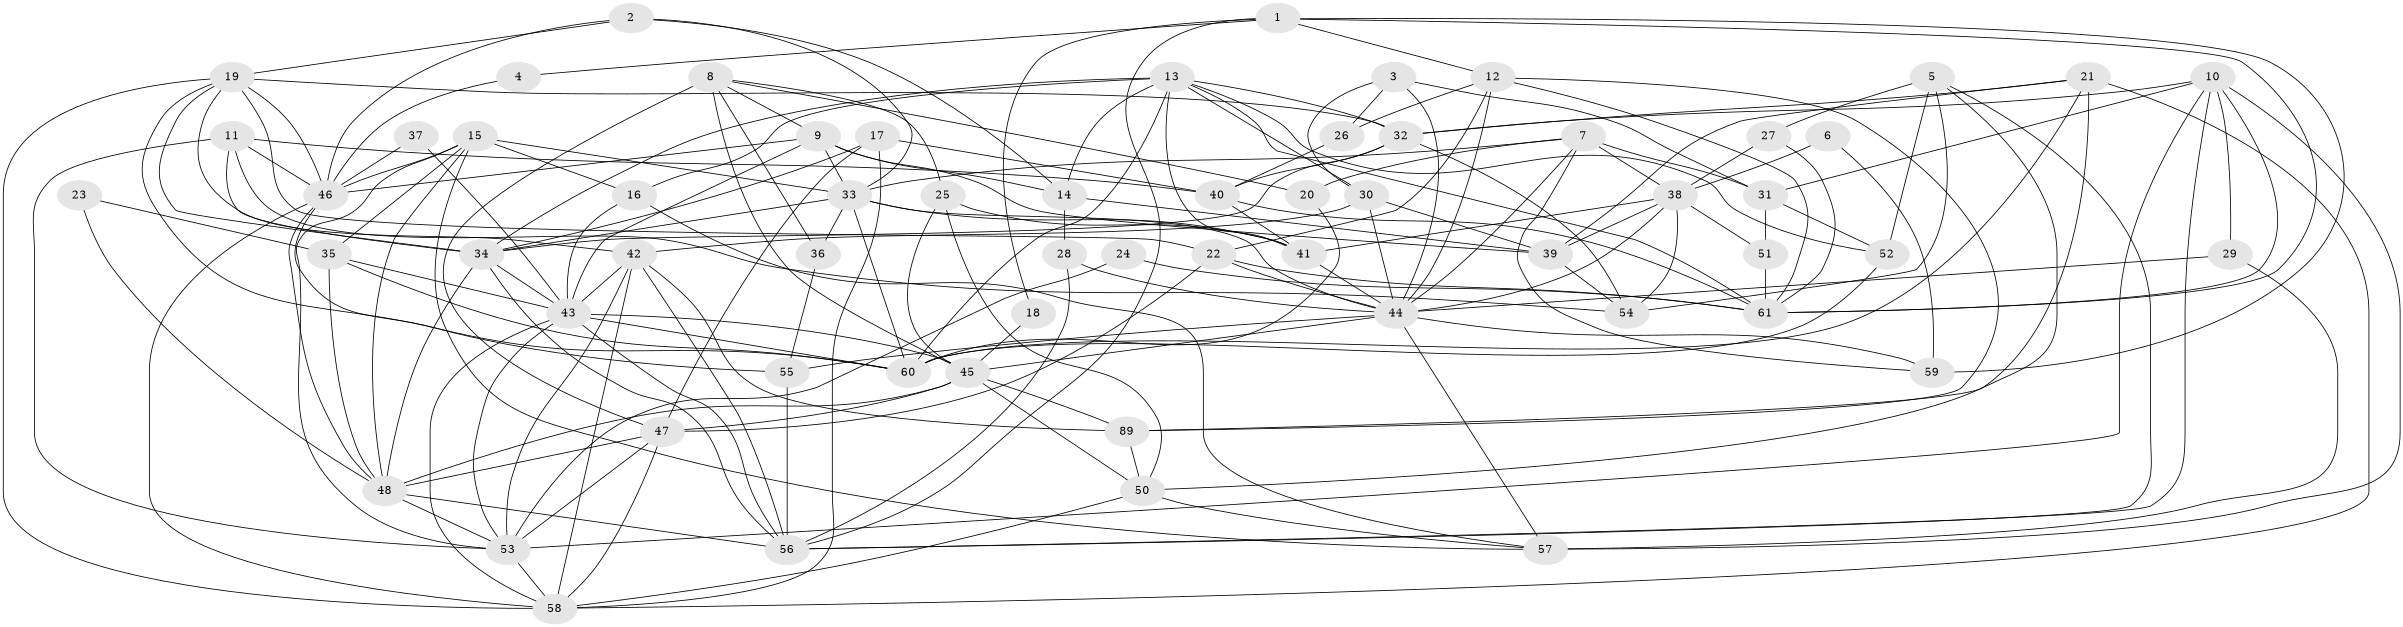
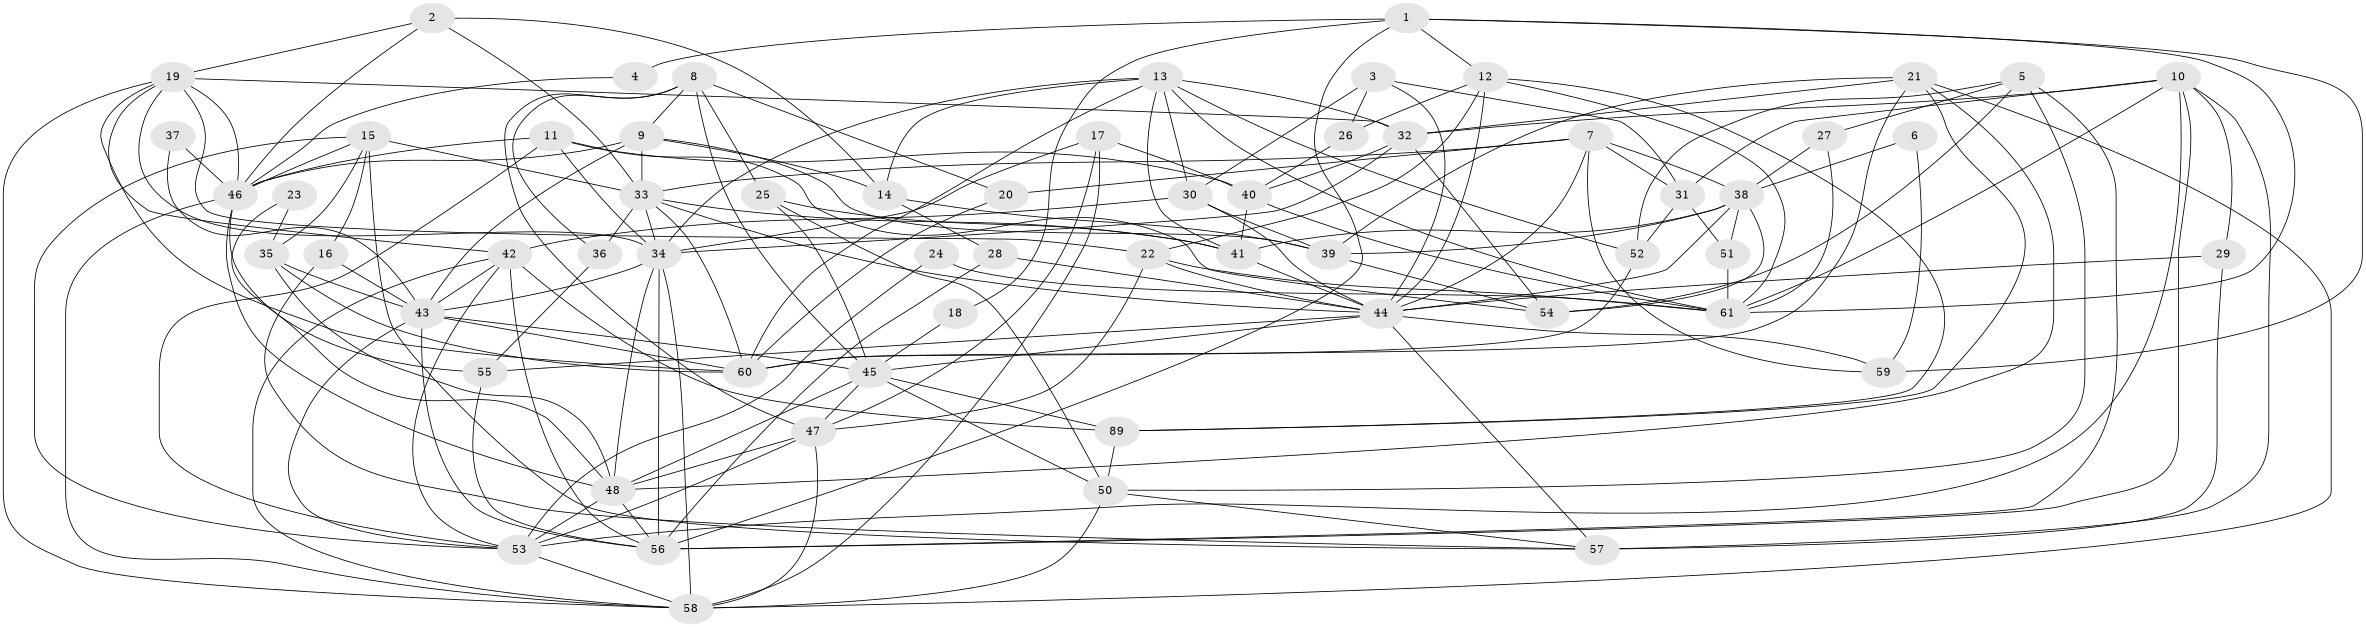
edge "13" -- "16": removed
edge "15" -- "48": now "21" -- "48"
edge "43" -- "58": now "34" -- "58"
